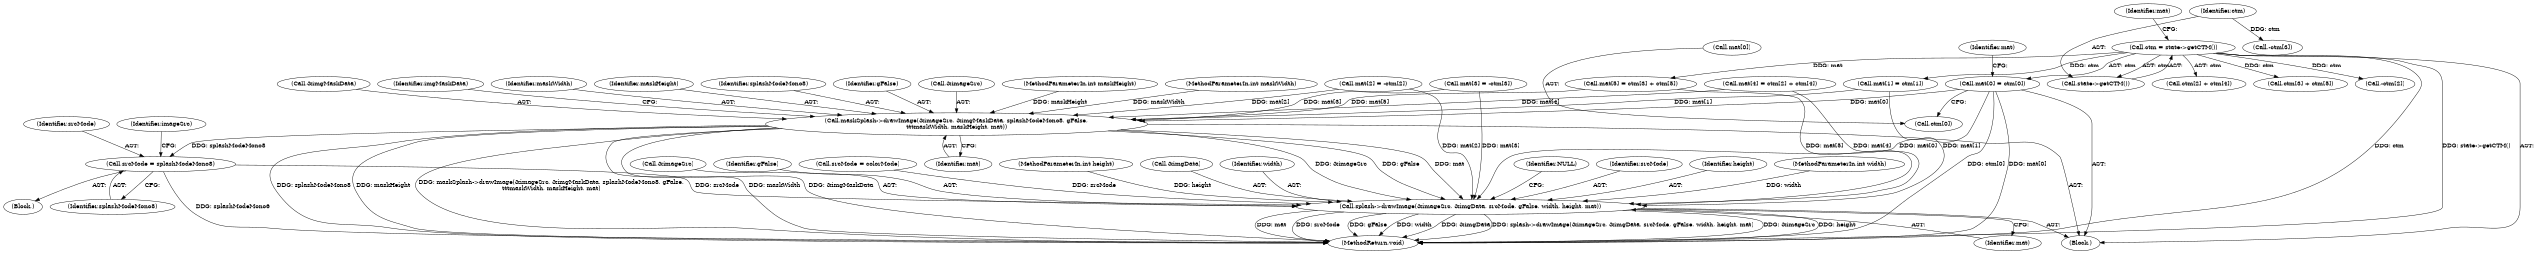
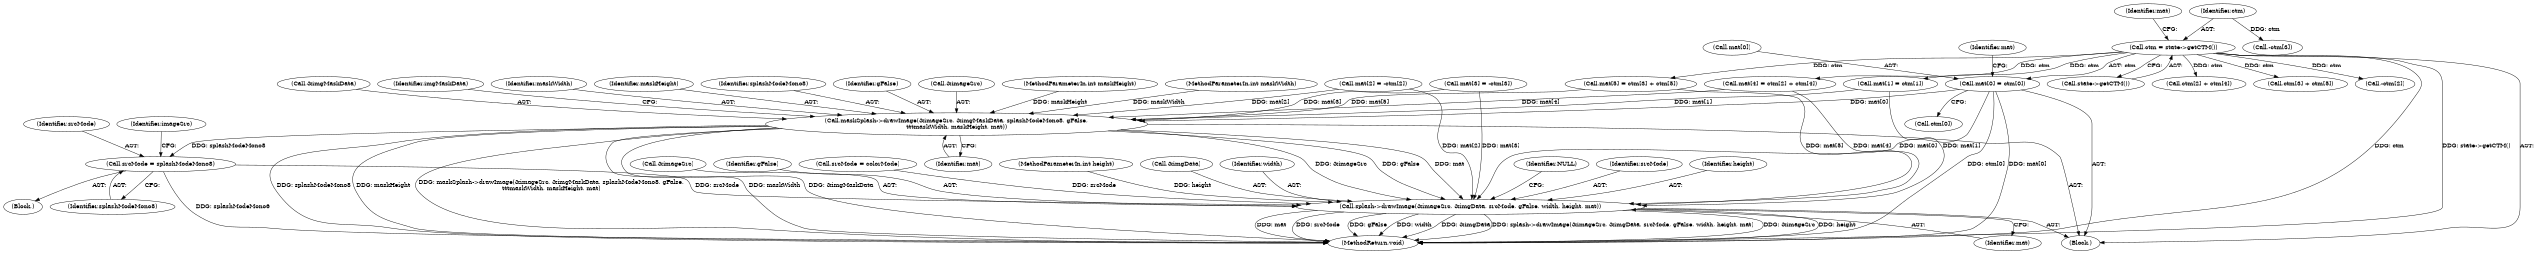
edge "(Identifier,ctm)" -> "(Call,state->getCTM())": now "(Identifier,ctm)" -> "(Call,ctm = state->getCTM())"
edge "(Call,ctm = state->getCTM())" -> "(Call,mat[5] = ctm[3] + ctm[5])": label "DDG: mat" -> "DDG: ctm"
edge "(Call,ctm = state->getCTM())" -> "(Call,state->getCTM())": label "AST: ctm" -> "CFG: "
edge "(Call,ctm = state->getCTM())" -> "(Call,ctm[2] + ctm[4])": label "AST: ctm" -> "DDG: ctm"
edge "(Call,ctm = state->getCTM())" -> "(Call,mat[4] = ctm[2] + ctm[4])": added, label "DDG: ctm"
edge "(Call,mat[0])" -> "(Call,ctm[0])": now "(Call,mat[0])" -> "(Call,mat[0] = ctm[0])"
node "(MethodParameterIn,int width)": removed
